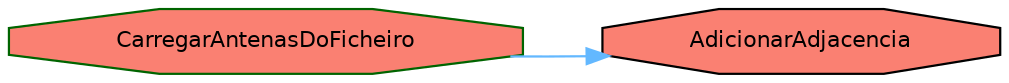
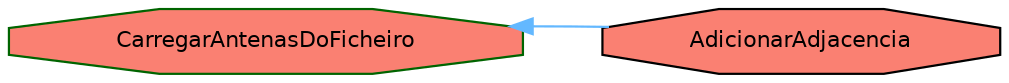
edge "CarregarAntenasDoFicheiro" -> "AdicionarAdjacencia": reversed
